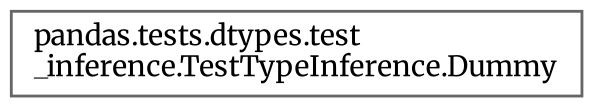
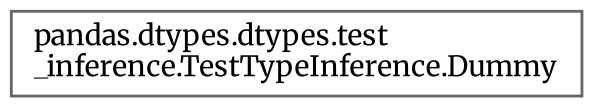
node "pandas.tests.dtypes.test _inference.TestTypeInference.Dummy": label "pandas.tests.dtypes.test _inference.TestTypeInference.Dummy" -> "pandas.dtypes.dtypes.test _inference.TestTypeInference.Dummy"
